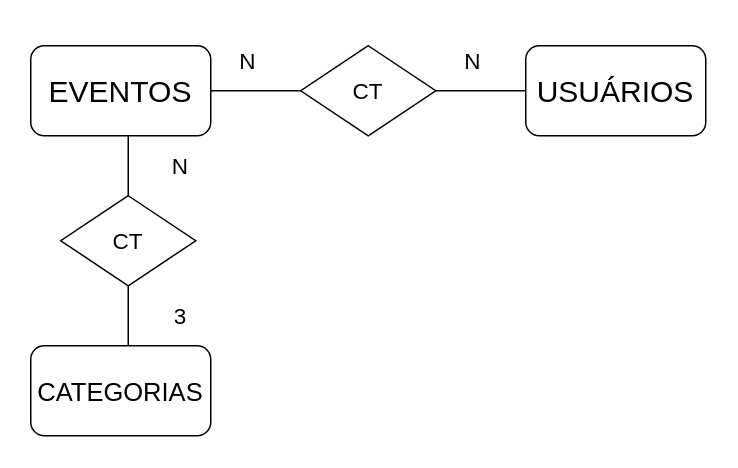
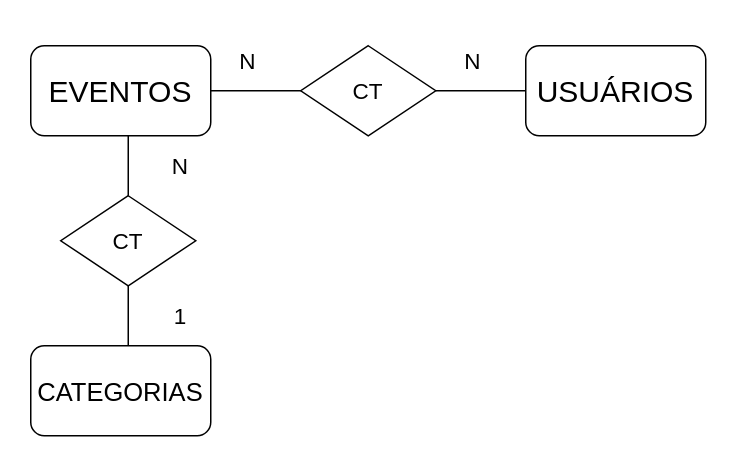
node "3": label "3" -> "1"
